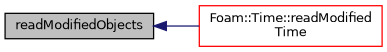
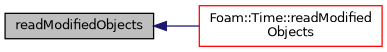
node "Foam::Time::readModified Time": label "Foam::Time::readModified Time" -> "Foam::Time::readModified Objects"
